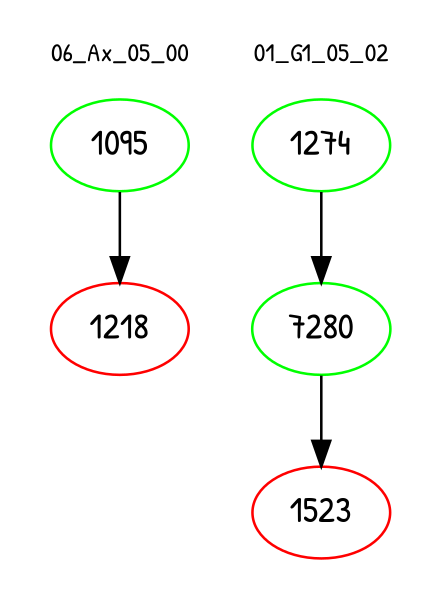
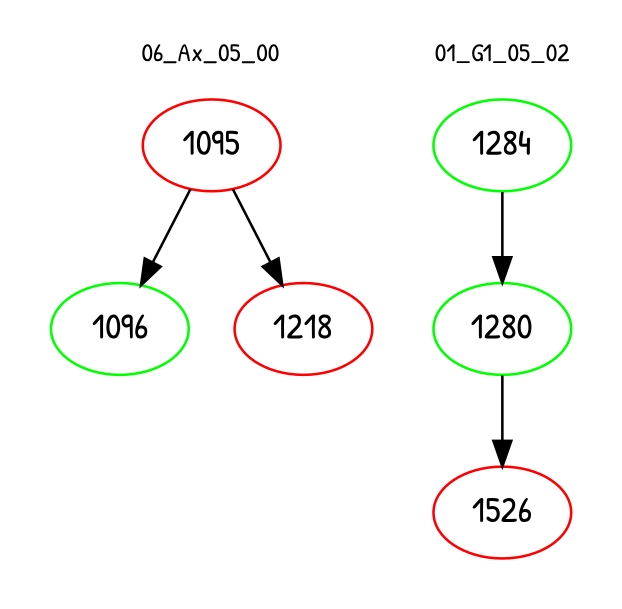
node "1095": color green -> red
node "1274": label "1274" -> "1284"
node "1096": added
node "7280": label "7280" -> "1280"
node "1523": label "1523" -> "1526"
